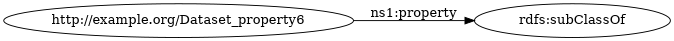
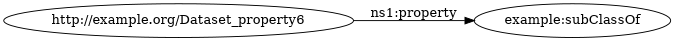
node "rdfs:subClassOf": label "rdfs:subClassOf" -> "example:subClassOf"
